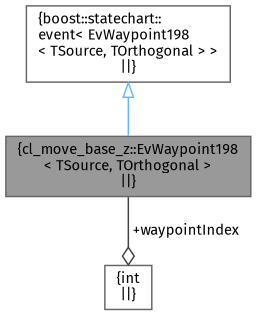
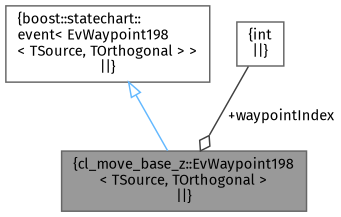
edge "{cl_move_base_z::EvWaypoint198 < TSource, TOrthogonal > ||}" -> "{int ||}": reversed
